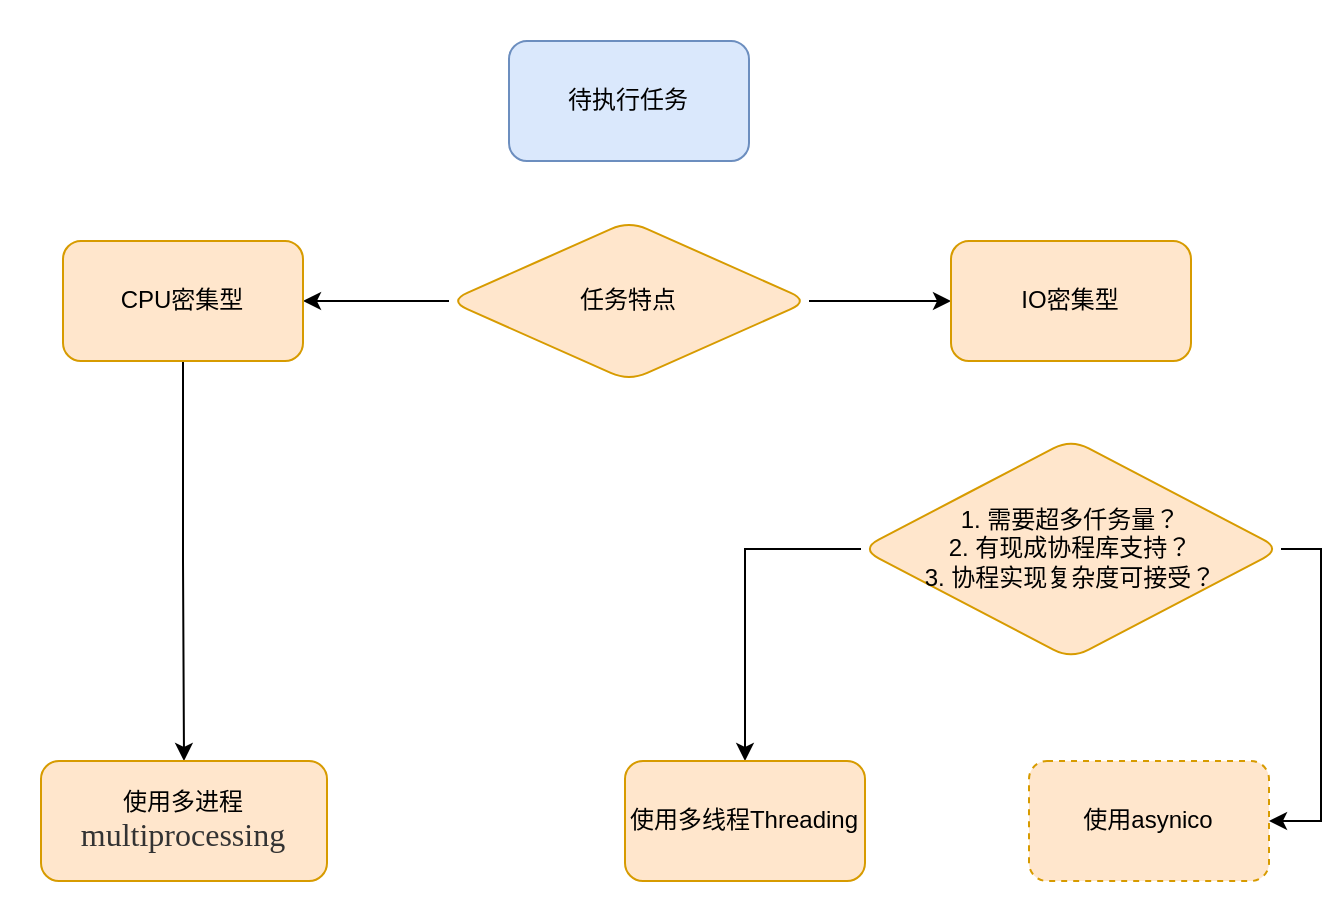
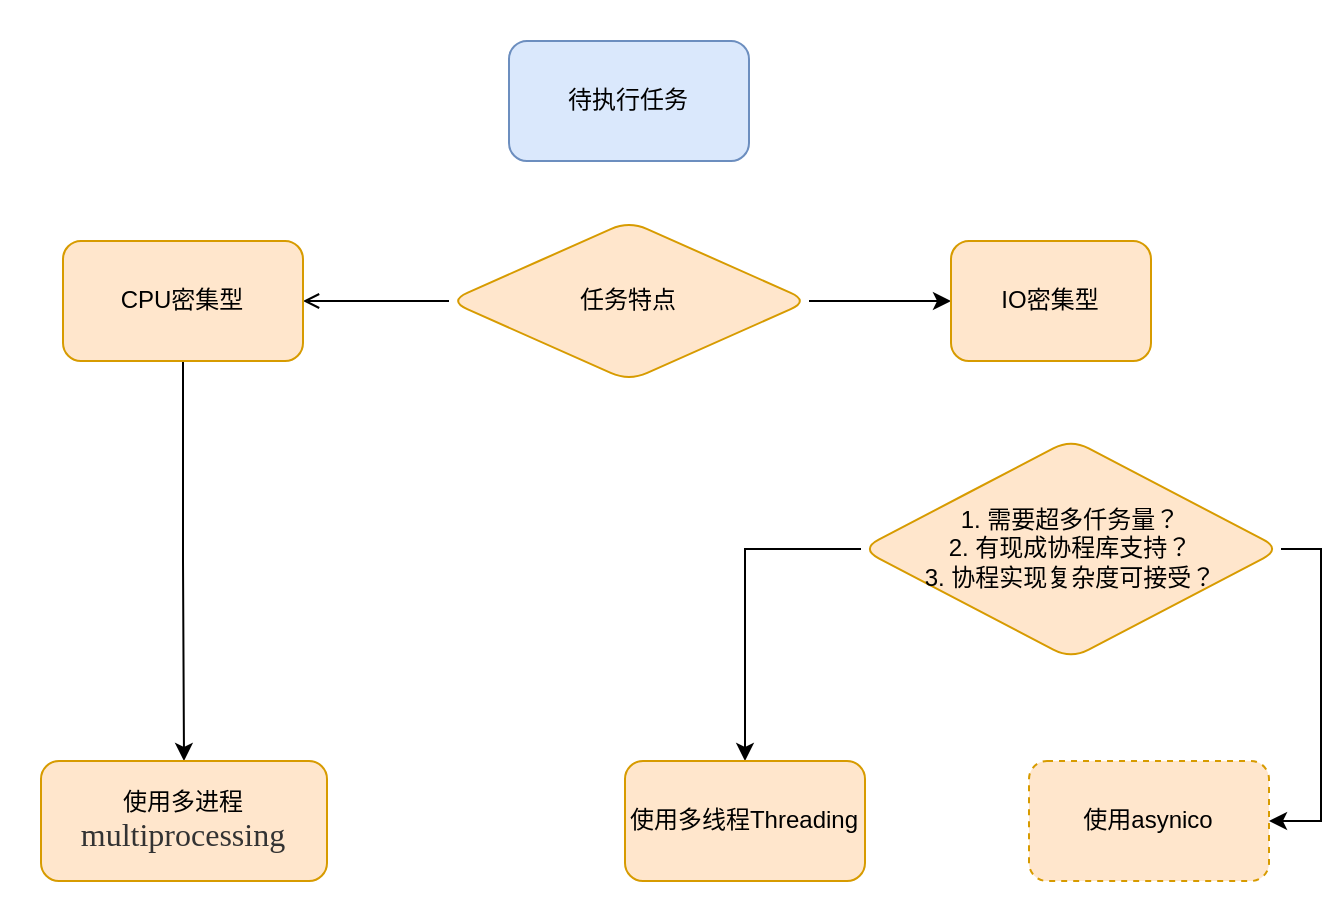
edge "任务特点" -> "CPU密集型": arrowhead classic -> open
node "IO密集型": size 240x120 -> 200x120
